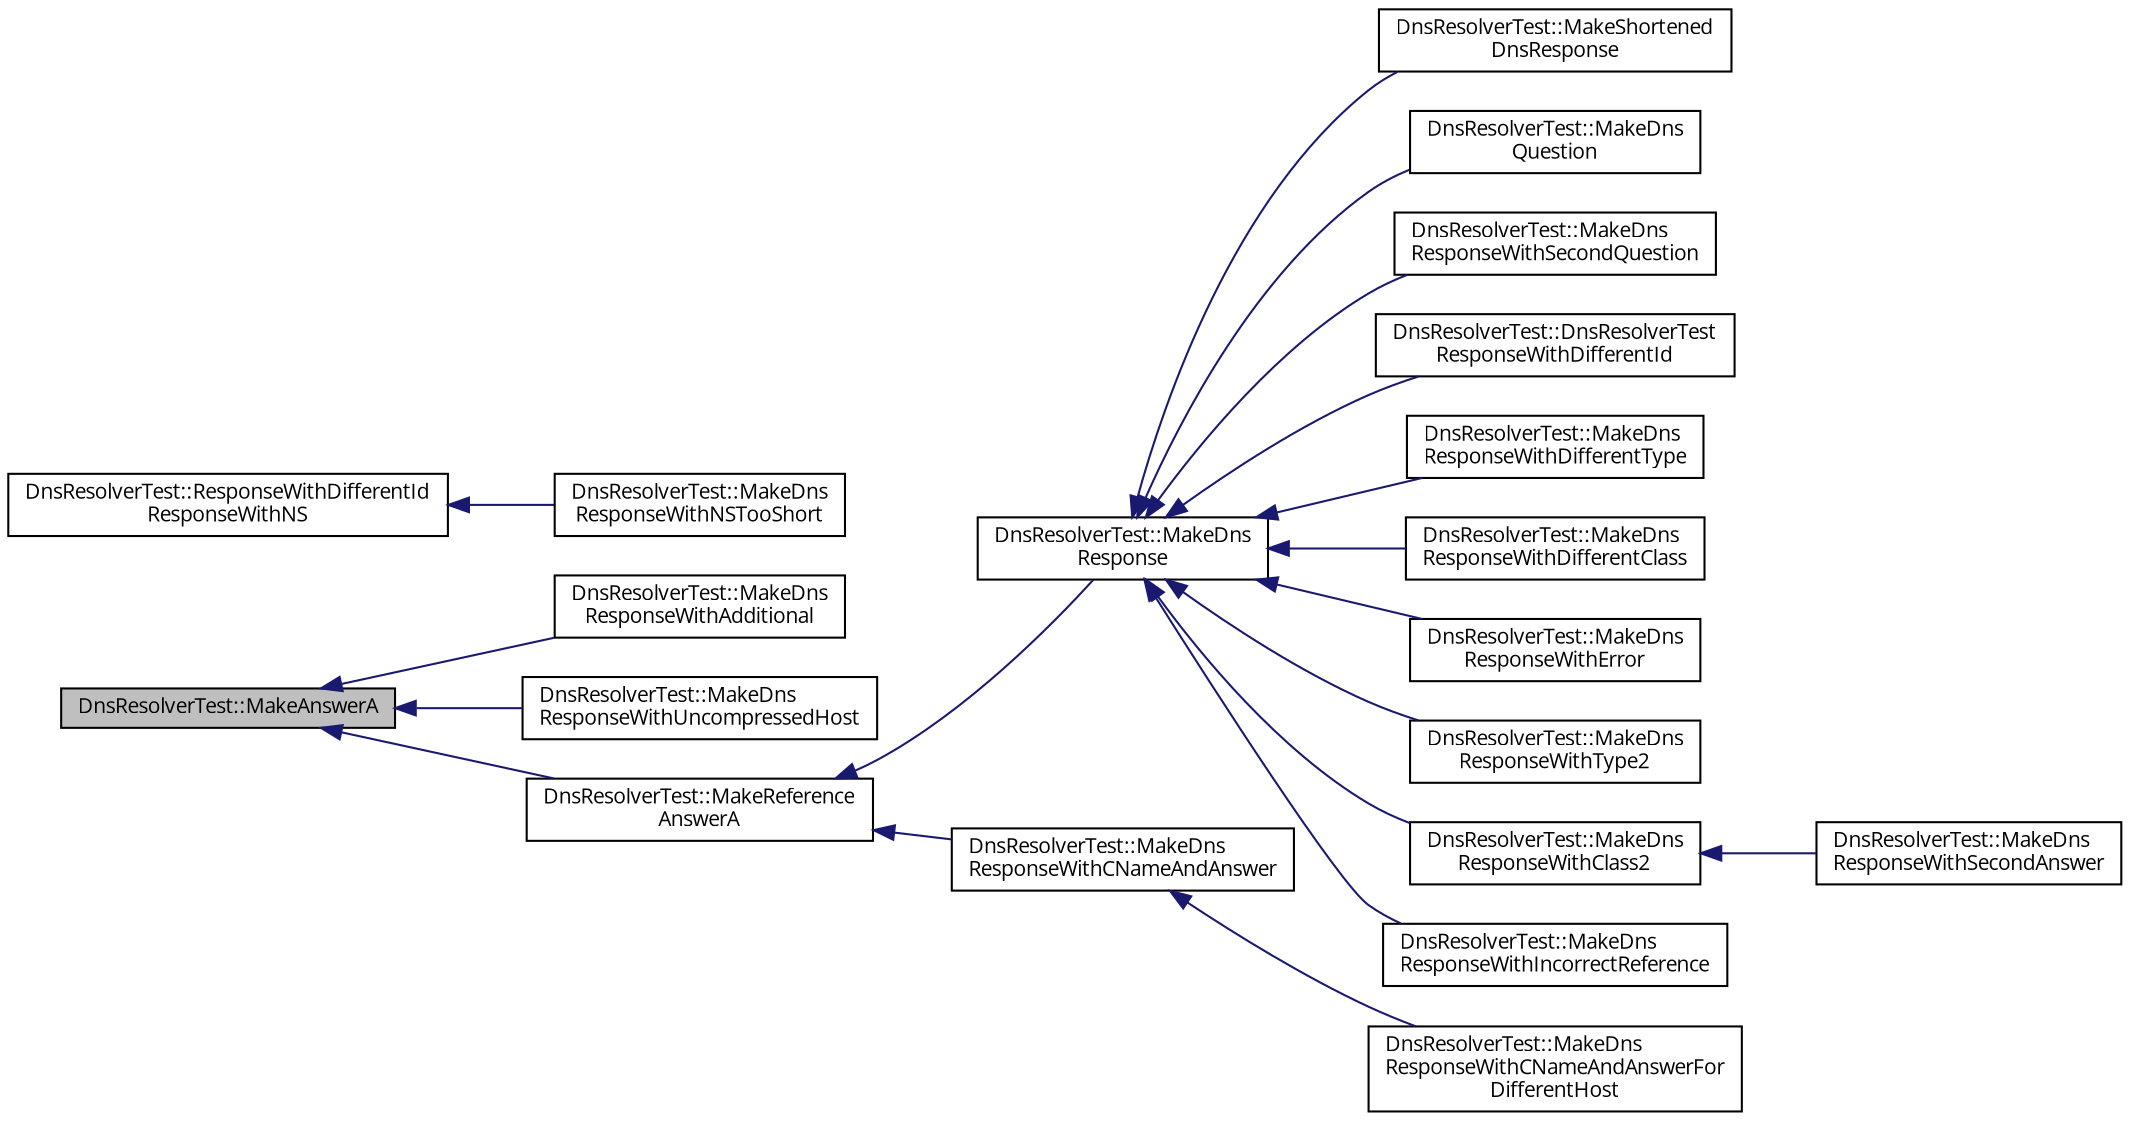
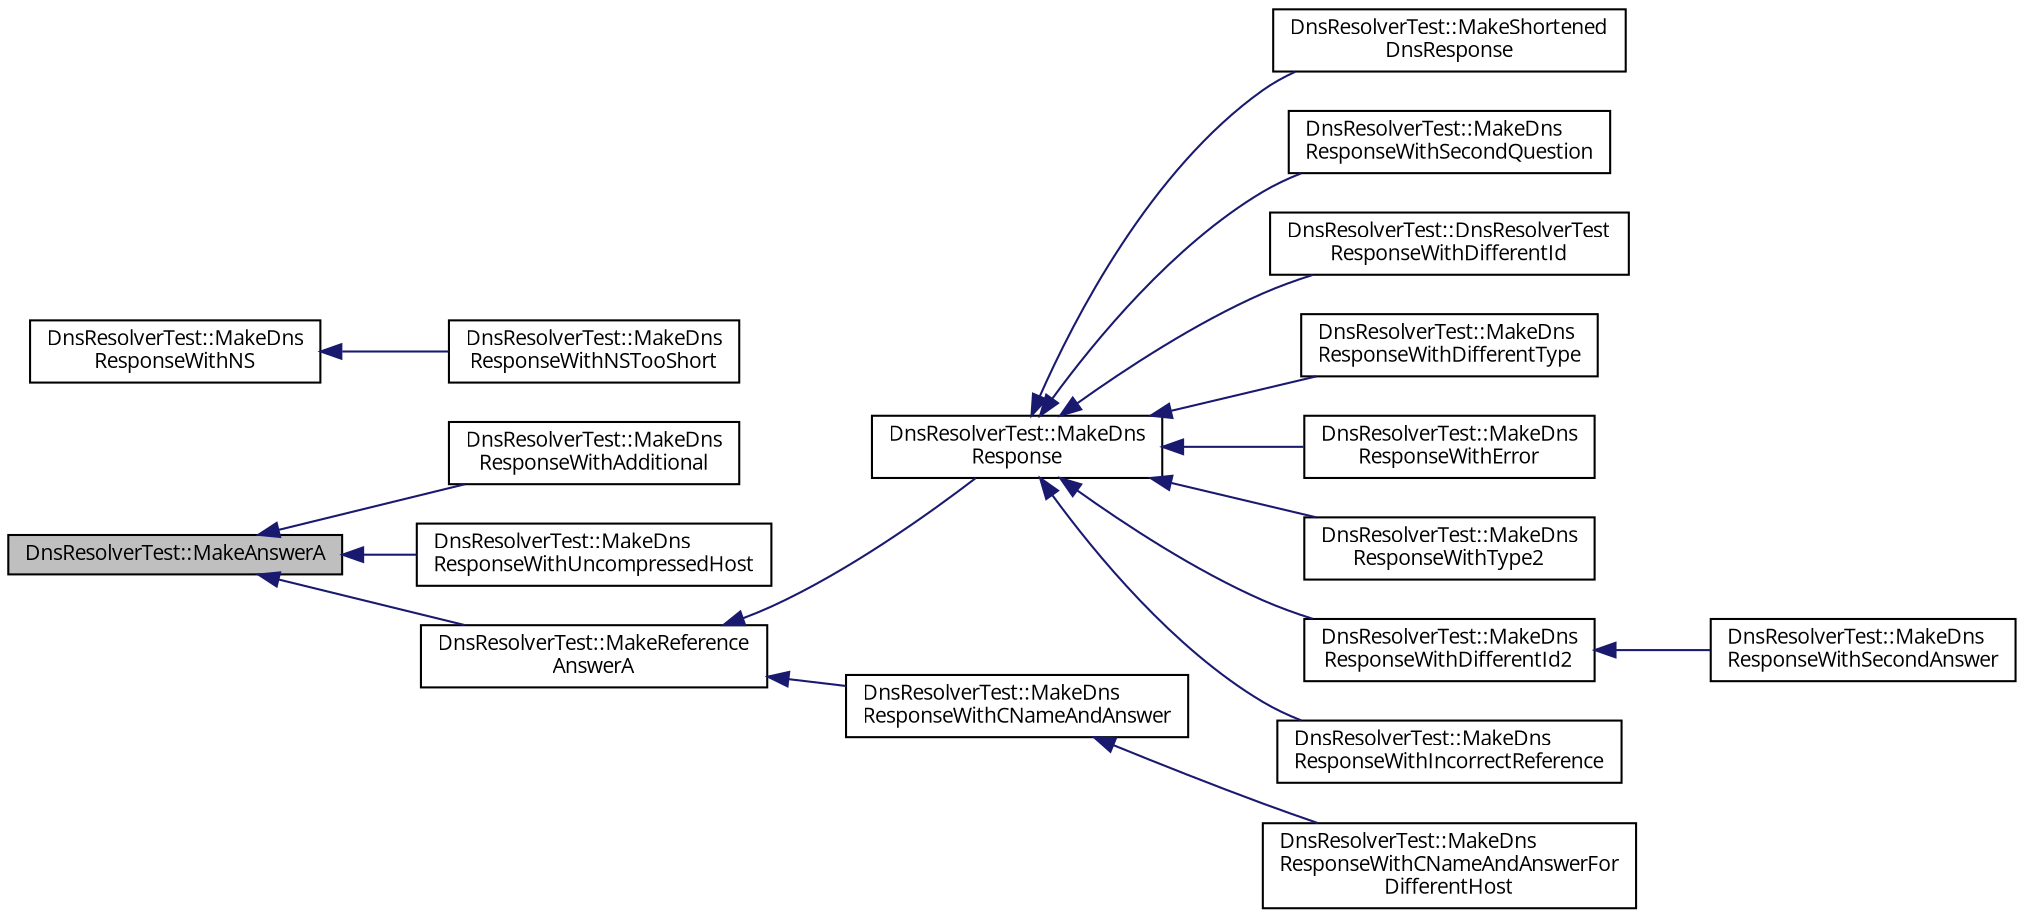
node "DnsResolverTest::MakeDns Question": removed
node "DnsResolverTest::ResponseWithDifferentId ResponseWithNS": label "DnsResolverTest::ResponseWithDifferentId ResponseWithNS" -> "DnsResolverTest::MakeDns ResponseWithNS"
node "DnsResolverTest::MakeDns ResponseWithDifferentClass": removed
node "DnsResolverTest::MakeDns ResponseWithClass2": label "DnsResolverTest::MakeDns ResponseWithClass2" -> "DnsResolverTest::MakeDns ResponseWithDifferentId2"
